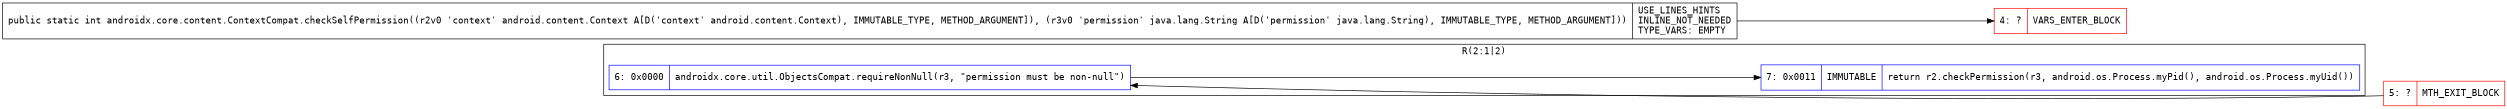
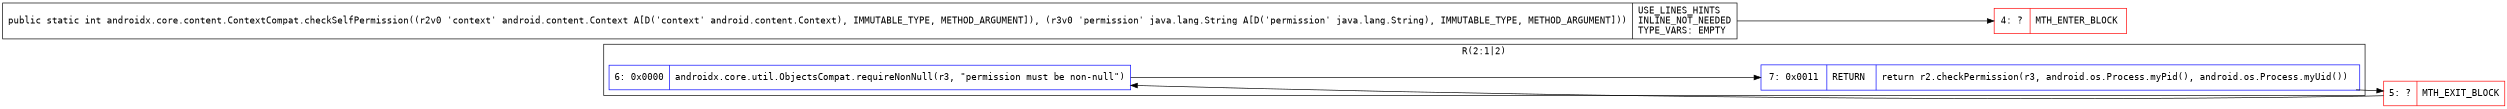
node "4: ?": text "VARS_ENTER_BLOCK" -> "MTH_ENTER_BLOCK"
node "7: 0x0011": text "IMMUTABLE" -> "RETURN"
edge "7: 0x0011" -> "5: ?": added
